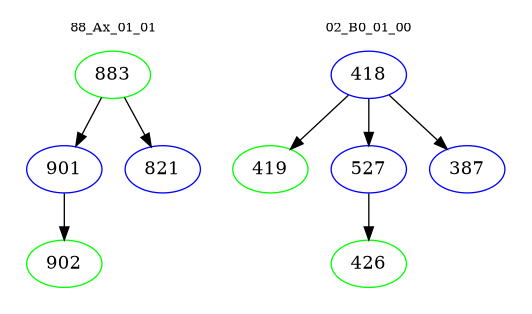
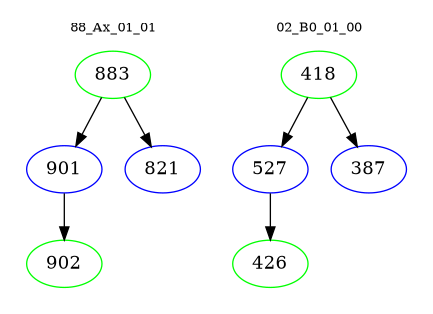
node "418": color blue -> green
node "419": removed
